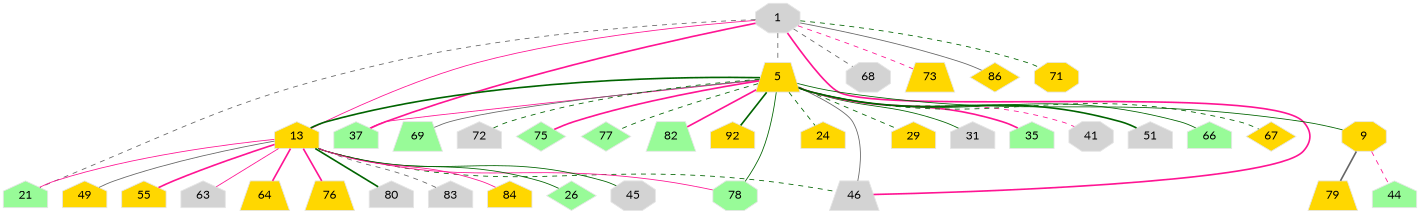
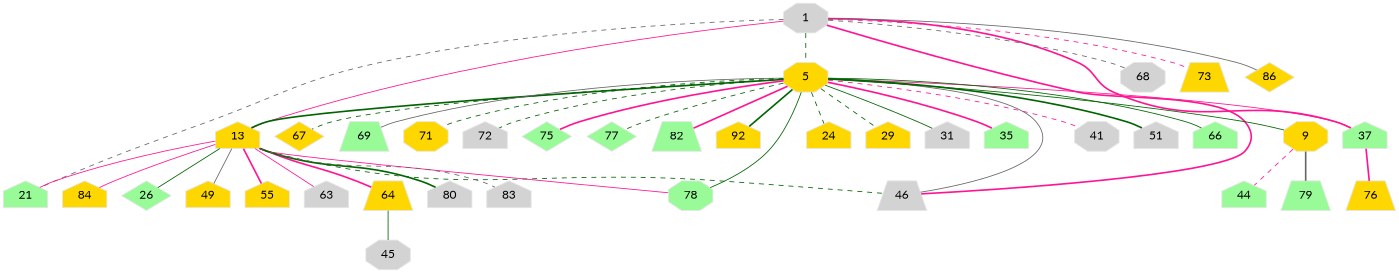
edge "1" -- "71": now "5" -- "71"
edge "1" -- "5": color gray40 -> darkgreen
node "5": shape trapezium -> octagon
edge "13" -- "76": now "37" -- "76"
edge "13" -- "45": now "64" -- "45"
node "79": fillcolor gold -> palegreen
